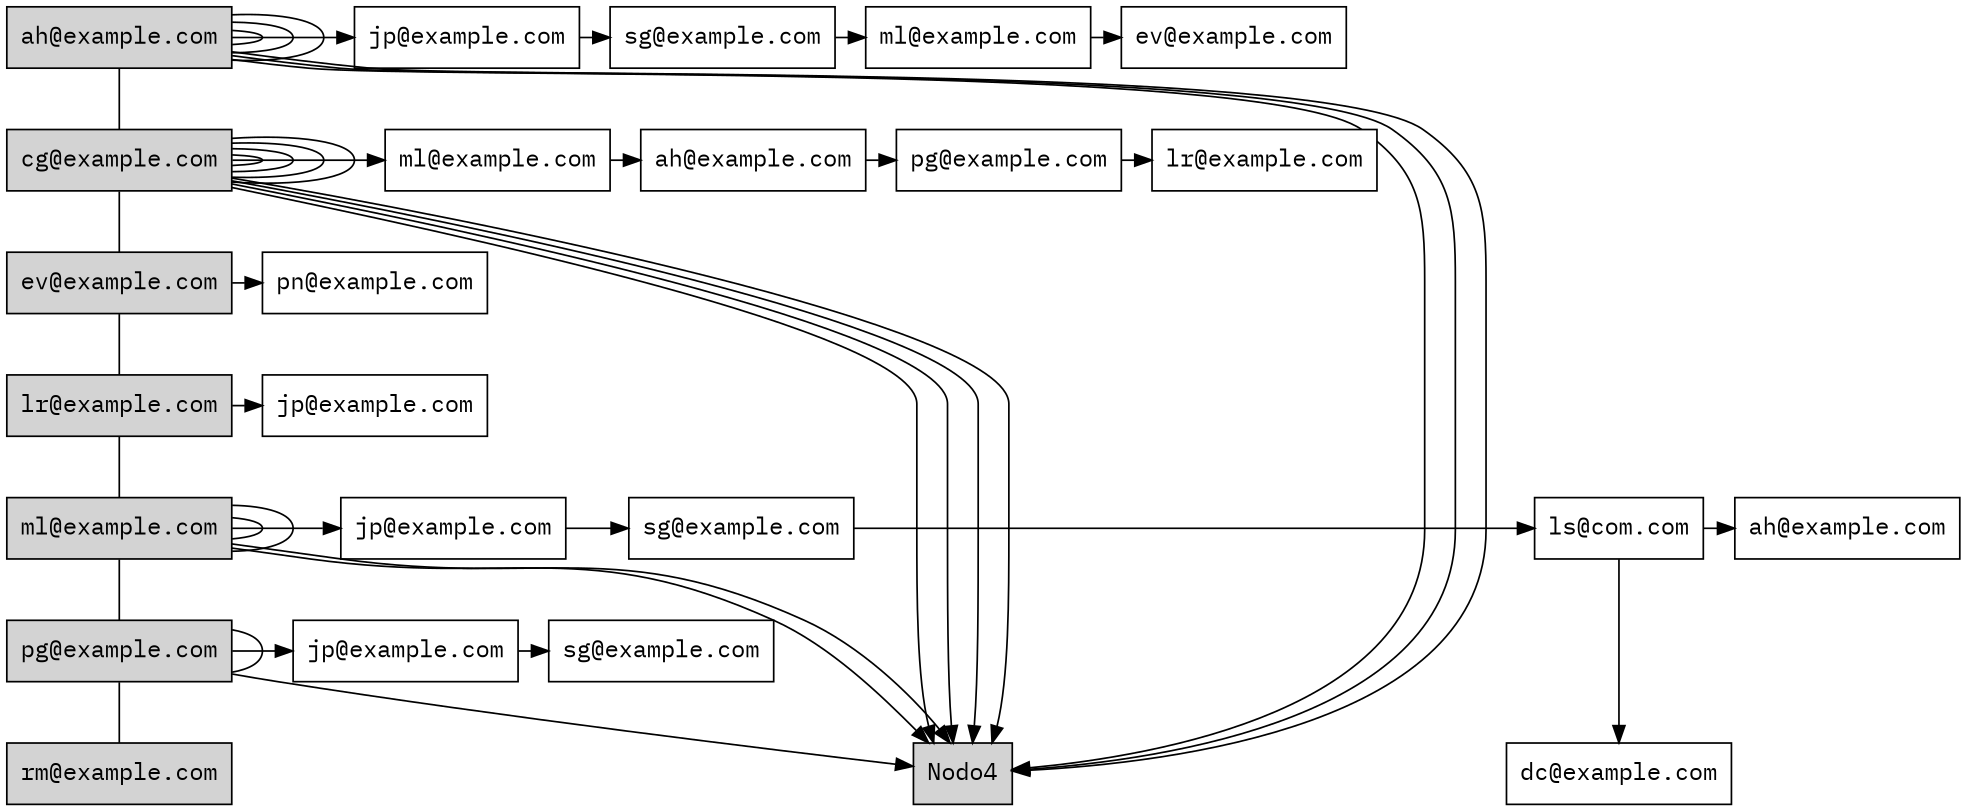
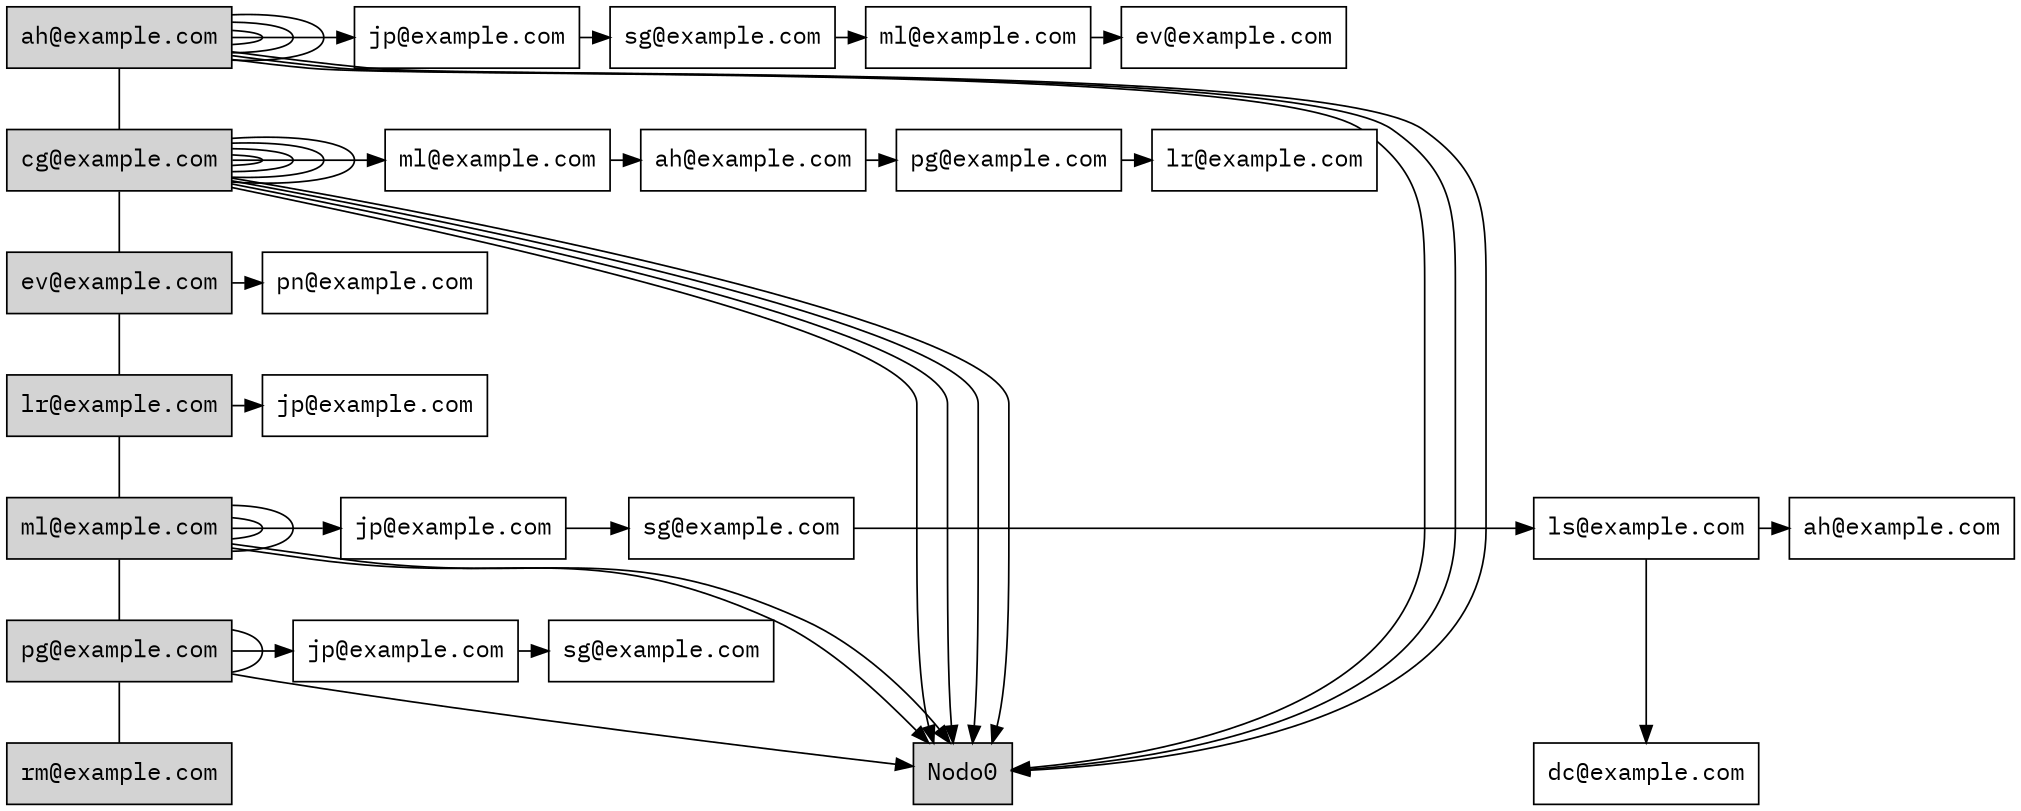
node "ls@com.com": label "ls@com.com" -> "ls@example.com"
node "Nodo4": label "Nodo4" -> "Nodo0"
